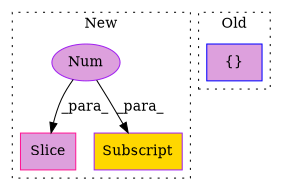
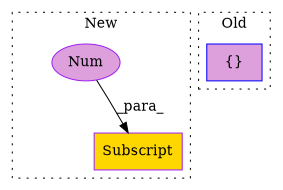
node "Slice": removed
